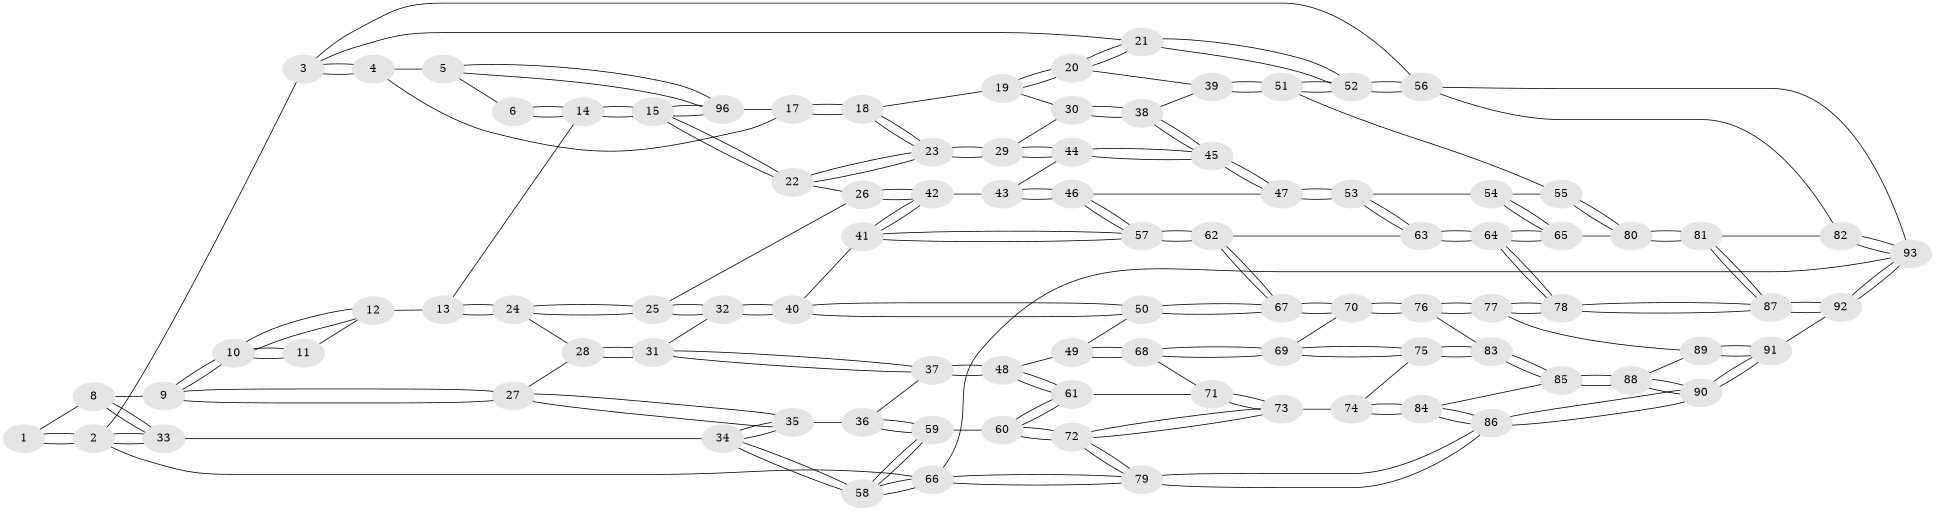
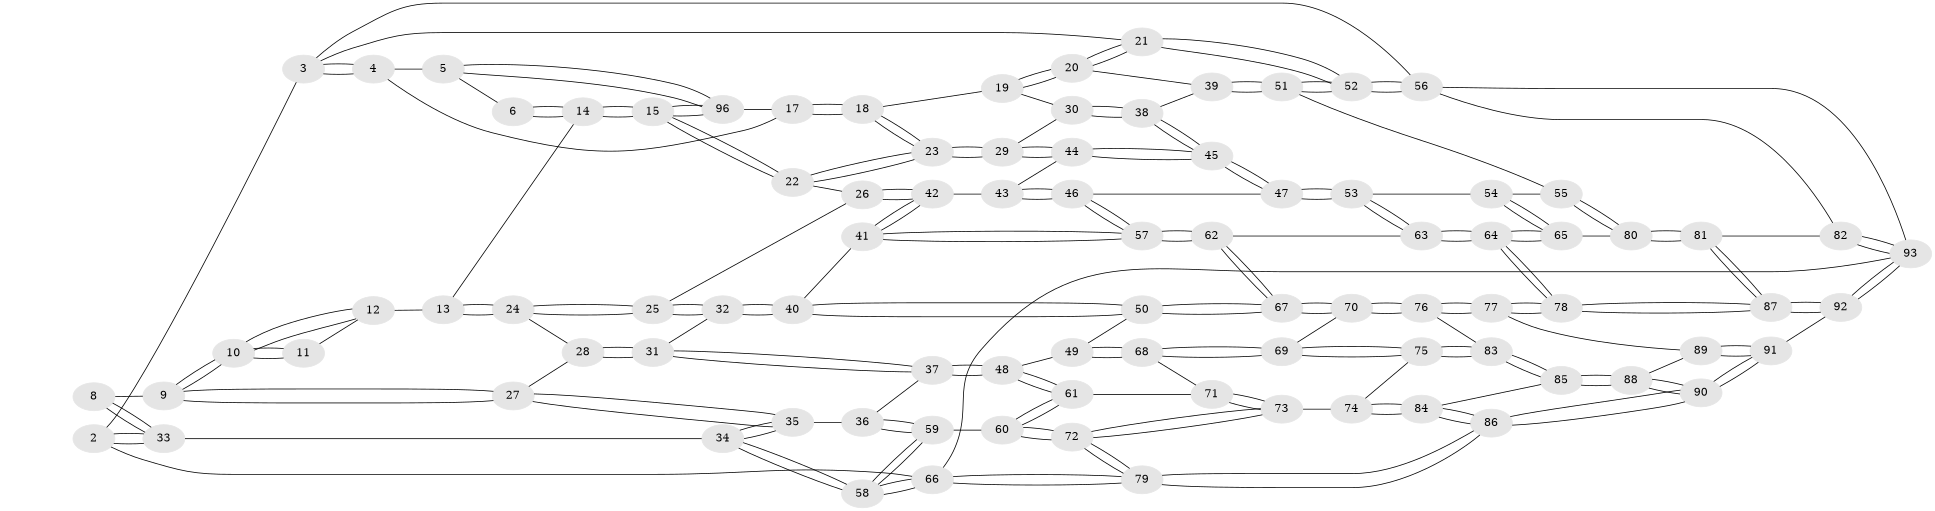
node "1": removed
